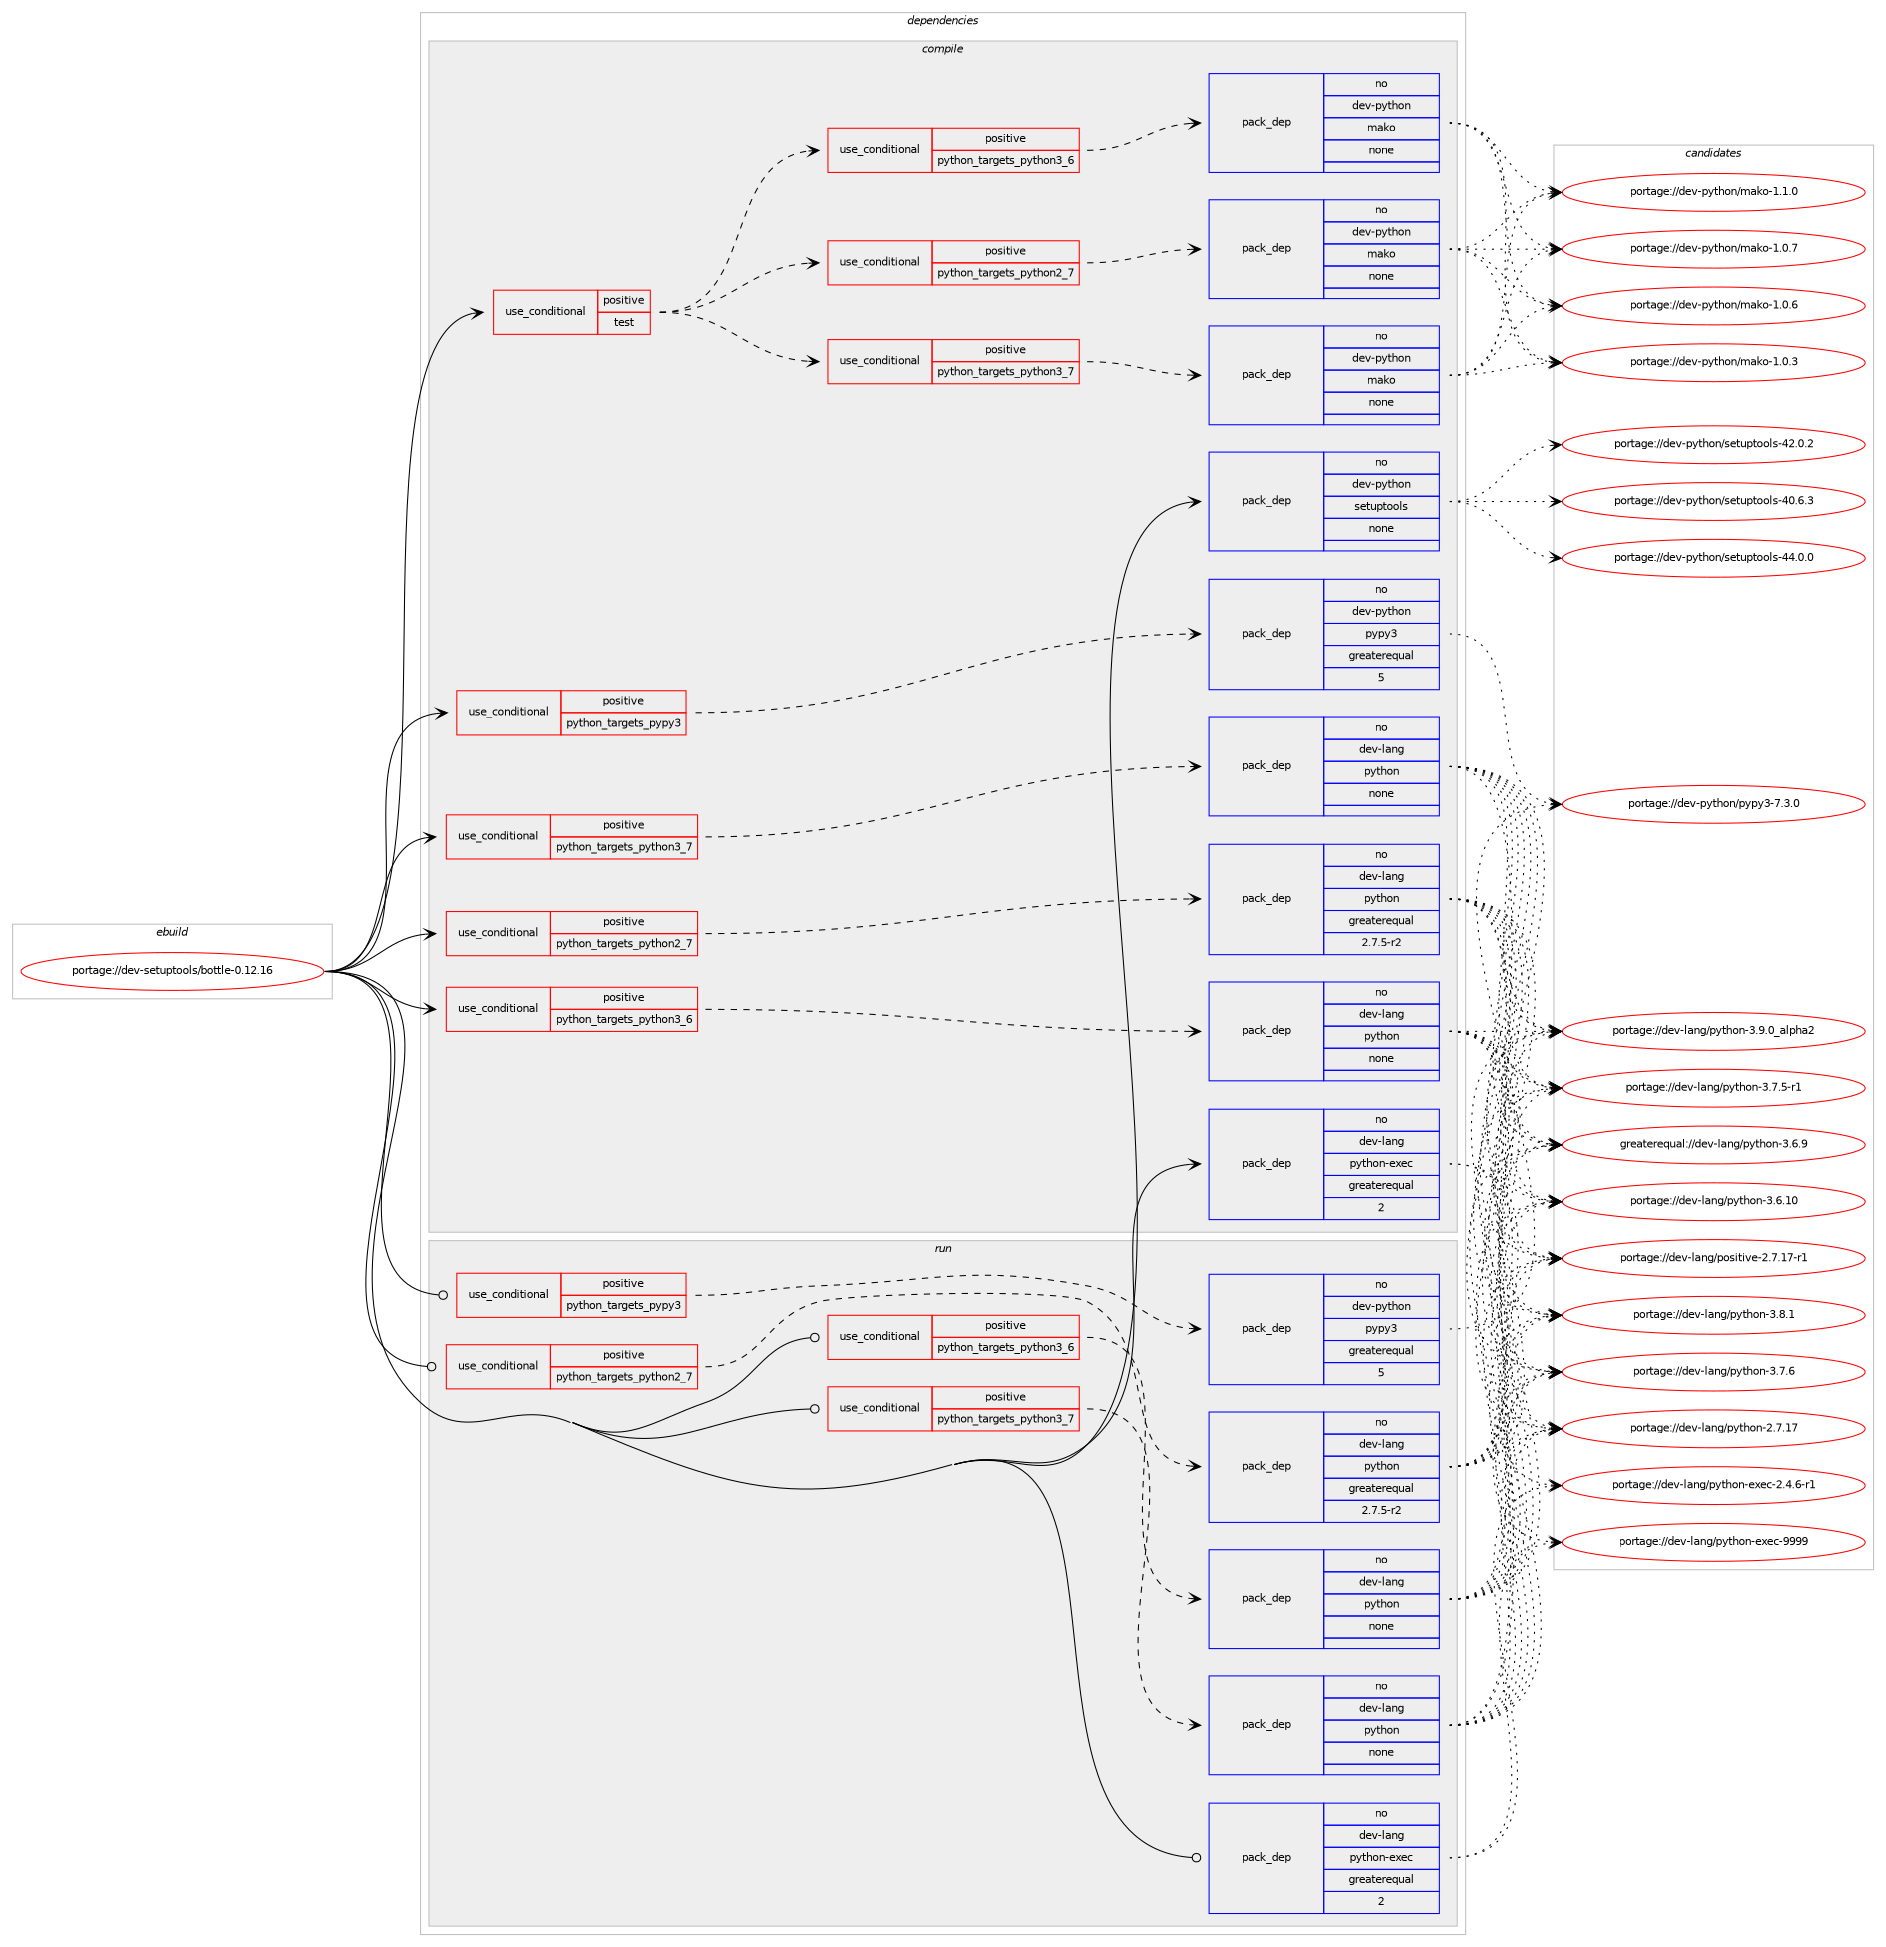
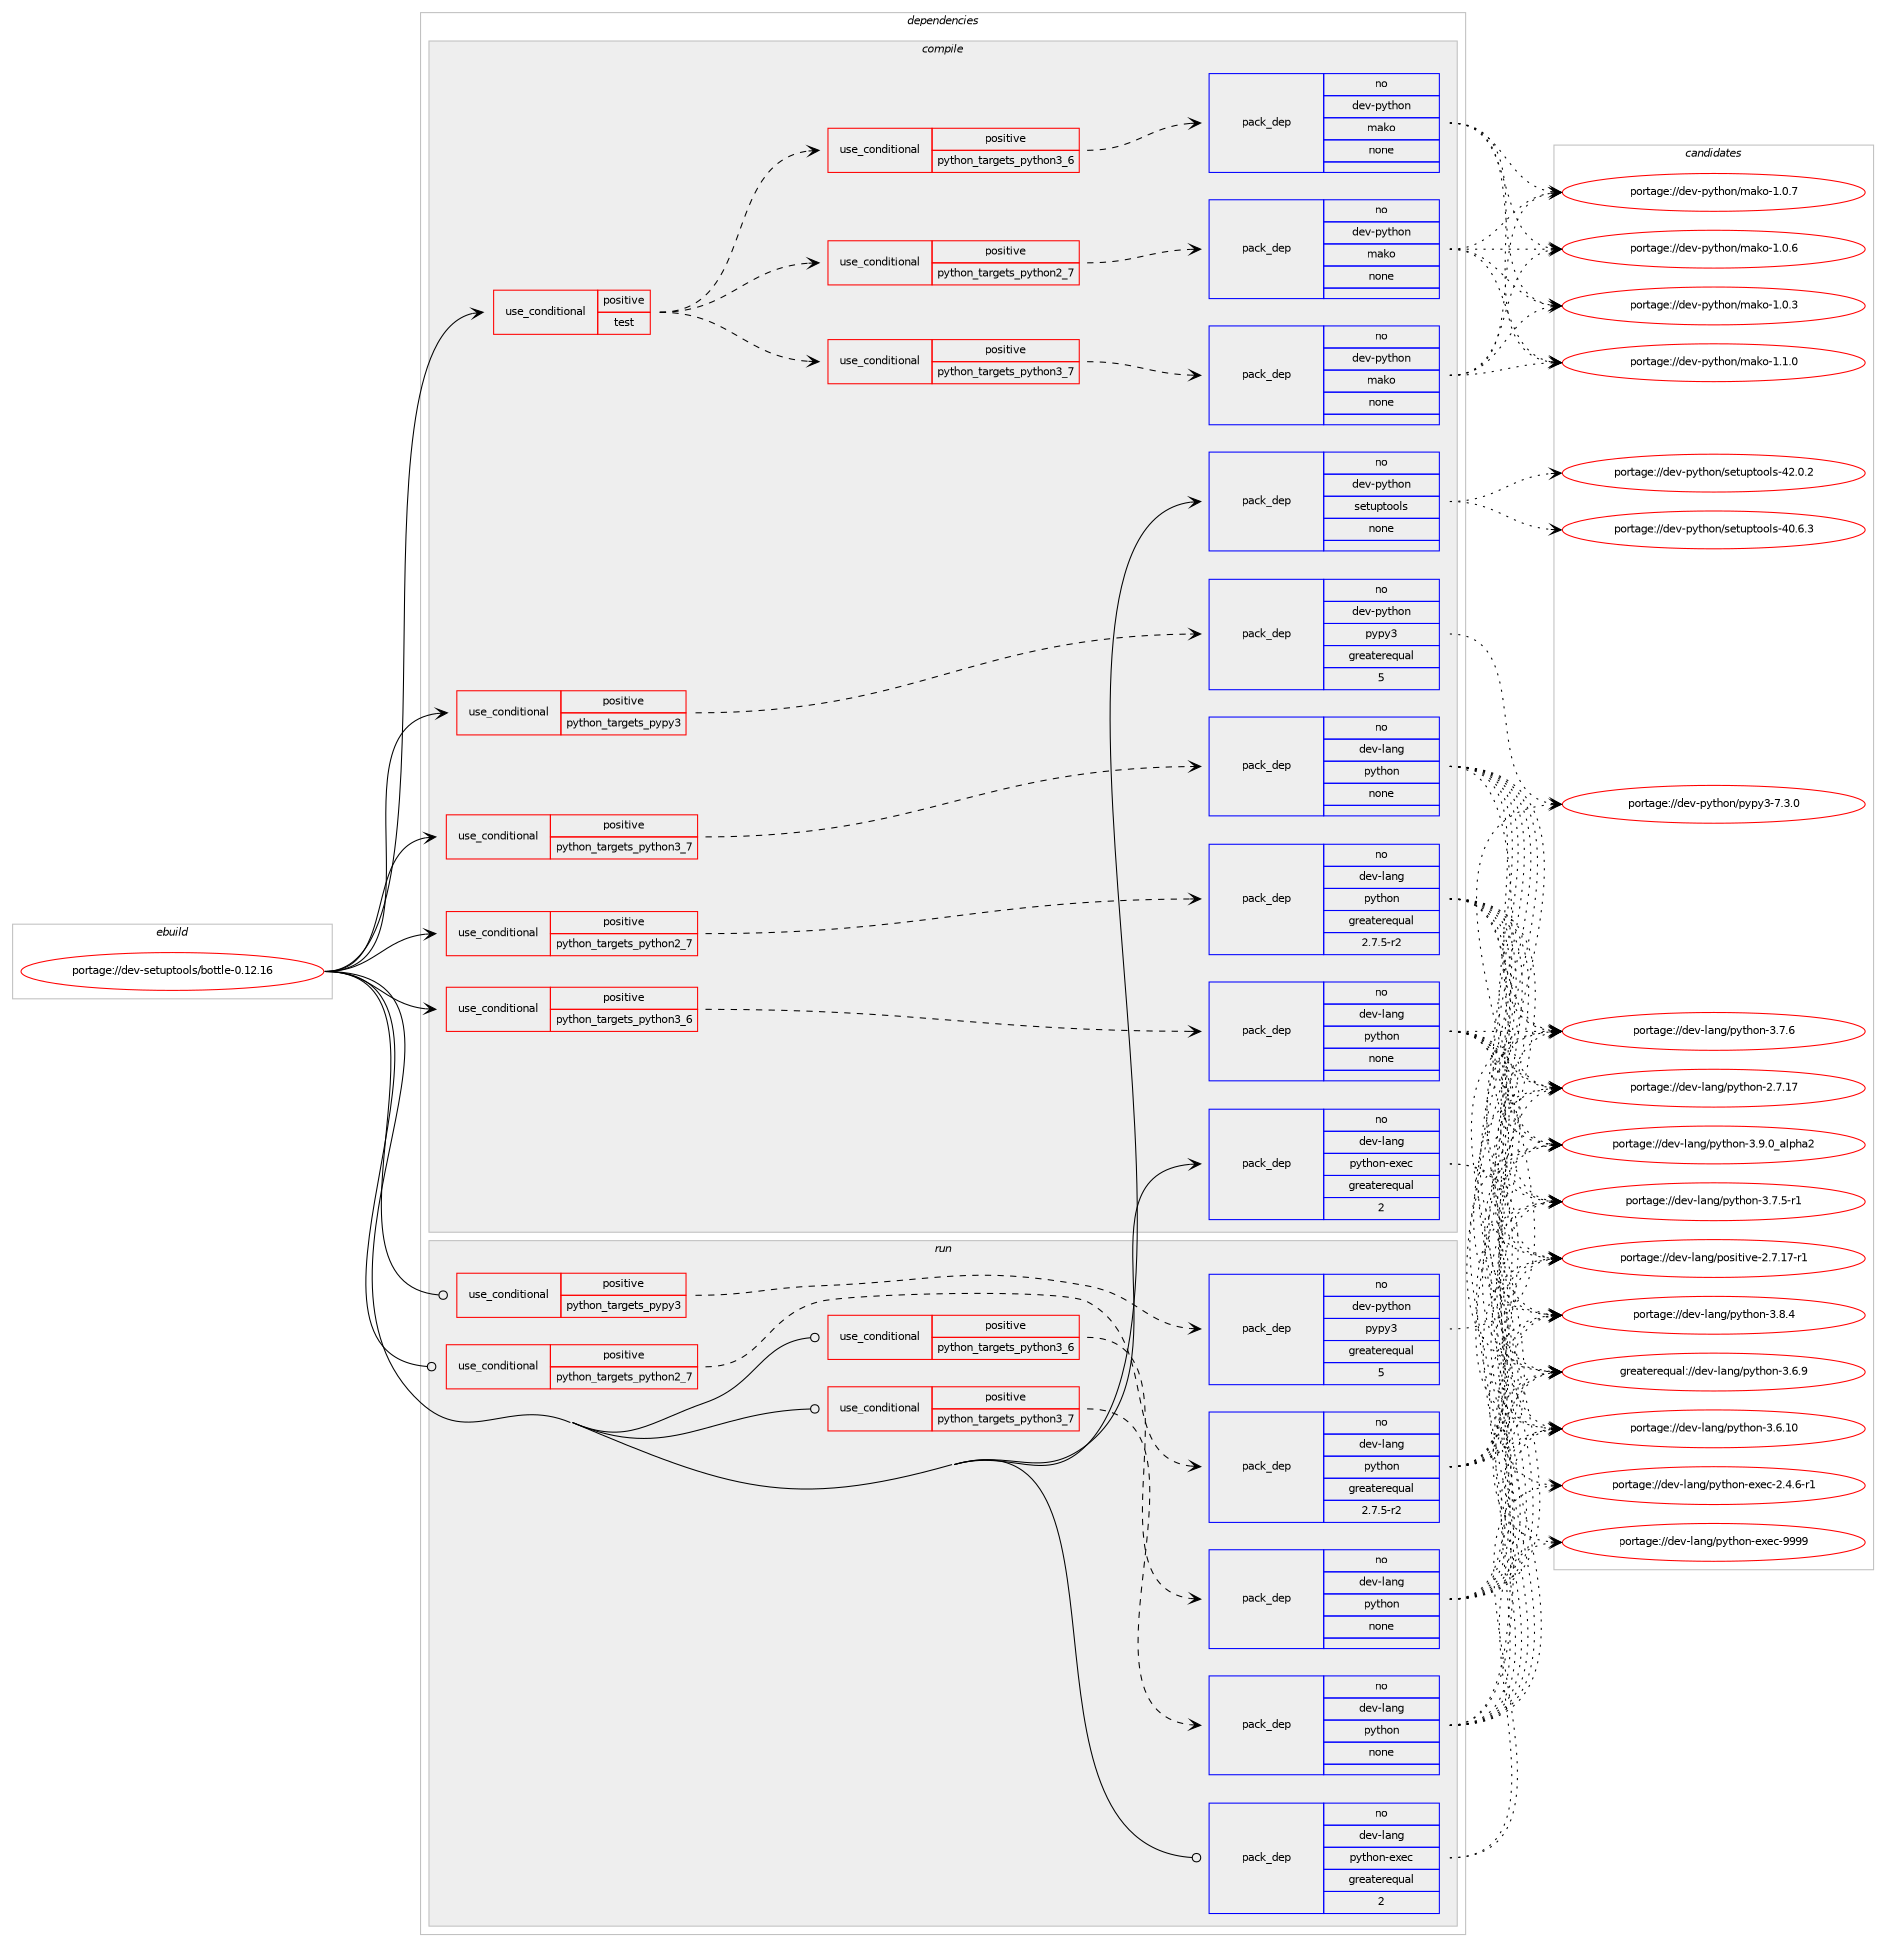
node "portage://dev-python/setuptools-44.0.0": removed
node "portage://dev-lang/python-3.8.1": label "portage://dev-lang/python-3.8.1" -> "portage://dev-lang/python-3.8.4"
